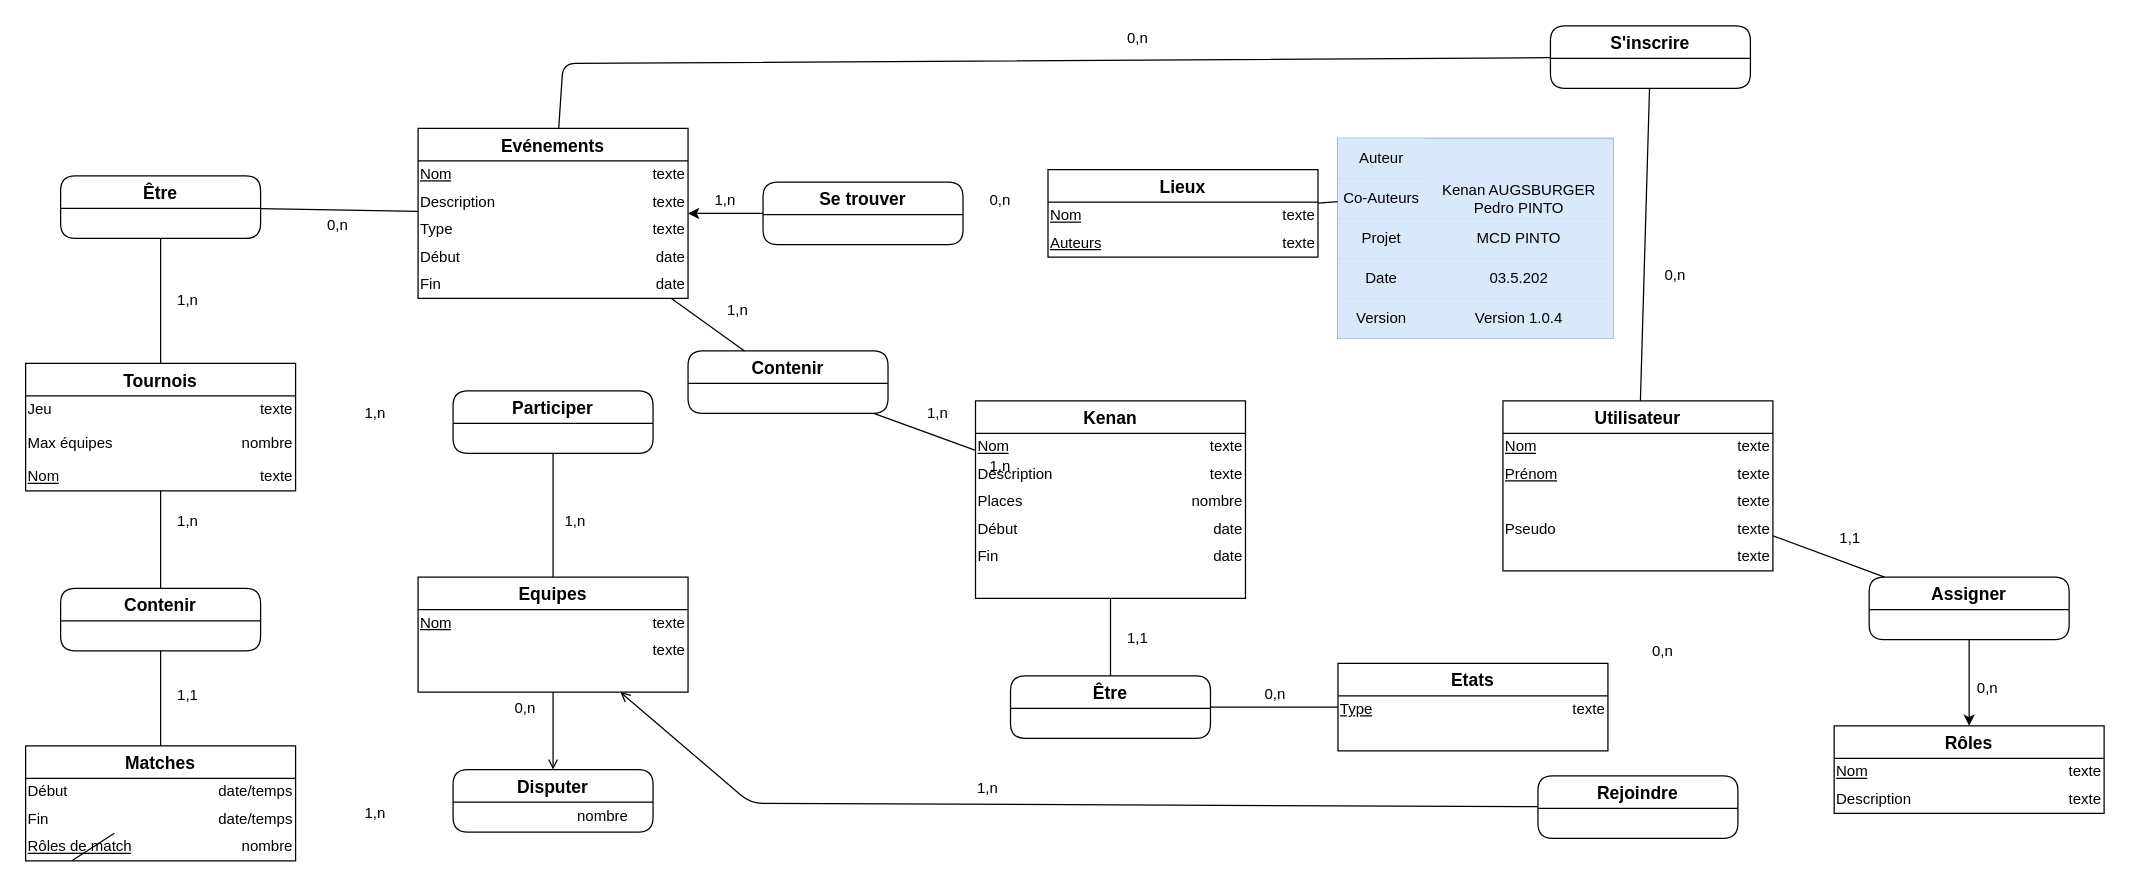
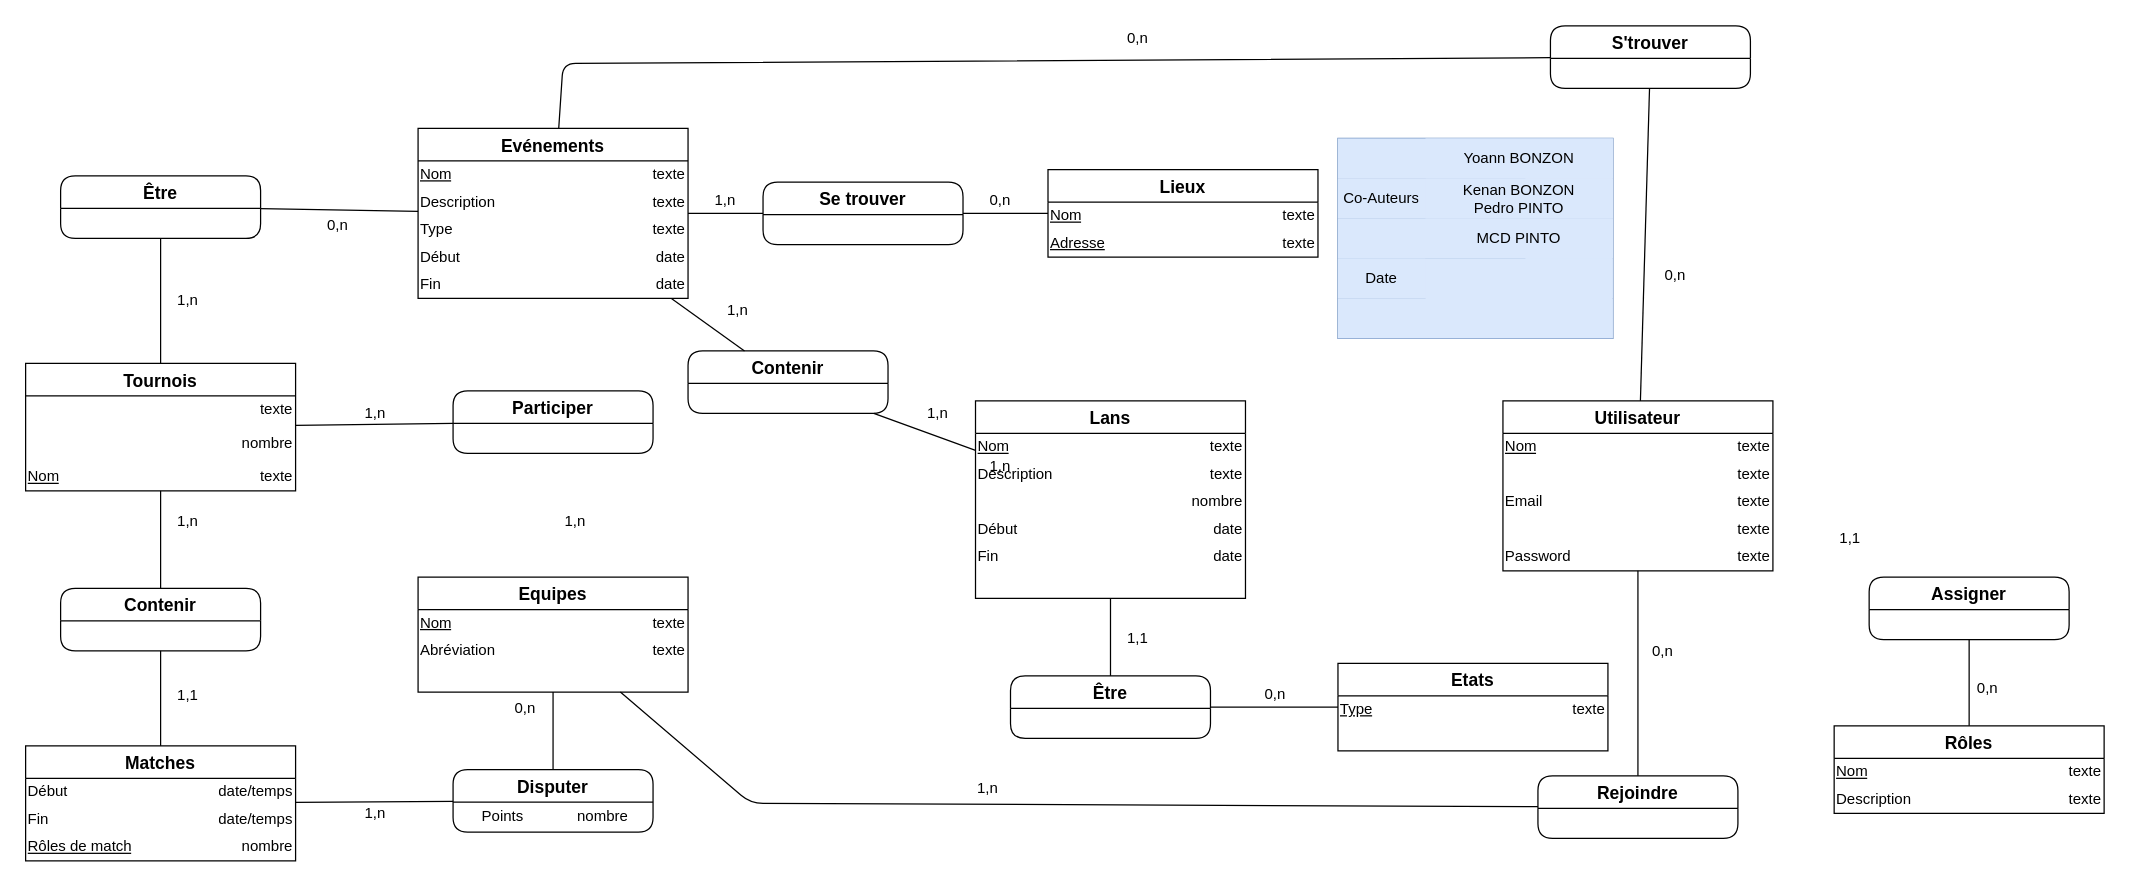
node "S'inscrire": label "S'inscrire" -> "S'trouver"
node "Auteur": removed
node "Yoann BONZON": added
node "Kenan AUGSBURGER Pedro PINTO": label "Kenan AUGSBURGER Pedro PINTO" -> "Kenan BONZON Pedro PINTO"
edge "Co-Auteurs" -- "Lieux": now "Se trouver" -- "Lieux"
edge "Se trouver" -> "Evénements": arrowhead classic -> none
node "Projet": removed
node "Auteurs": label "Auteurs" -> "Adresse"
node "03.5.202": removed
node "Version": removed
node "Version 1.0.4": removed
node "Jeu": removed
node "Kenan": label "Kenan" -> "Lans"
edge "Participer" -- "Tournois": added
node "Max équipes": removed
node "Prénom": removed
node "Places": removed
node "Email": added
edge "Participer" -- "Equipes": removed
node "Pseudo": removed
node "Password": added
edge "Utilisateur" -- "Assigner": removed
node "Abréviation": added
edge "Utilisateur" -- "Rejoindre": added
edge "Rejoindre" -> "Equipes": arrowhead open -> none
edge "Assigner" -> "Rôles": arrowhead classic -> none
edge "Equipes" -> "Disputer": arrowhead open -> none
node "Points": added
edge "Matches" -- "Rôles de match": now "Matches" -- "Disputer"
